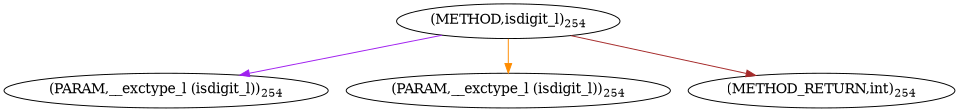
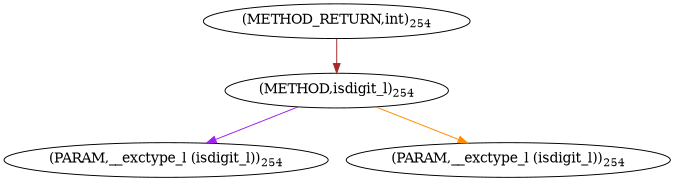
edge "(METHOD,isdigit_l)" -> "(METHOD_RETURN,int)": reversed
